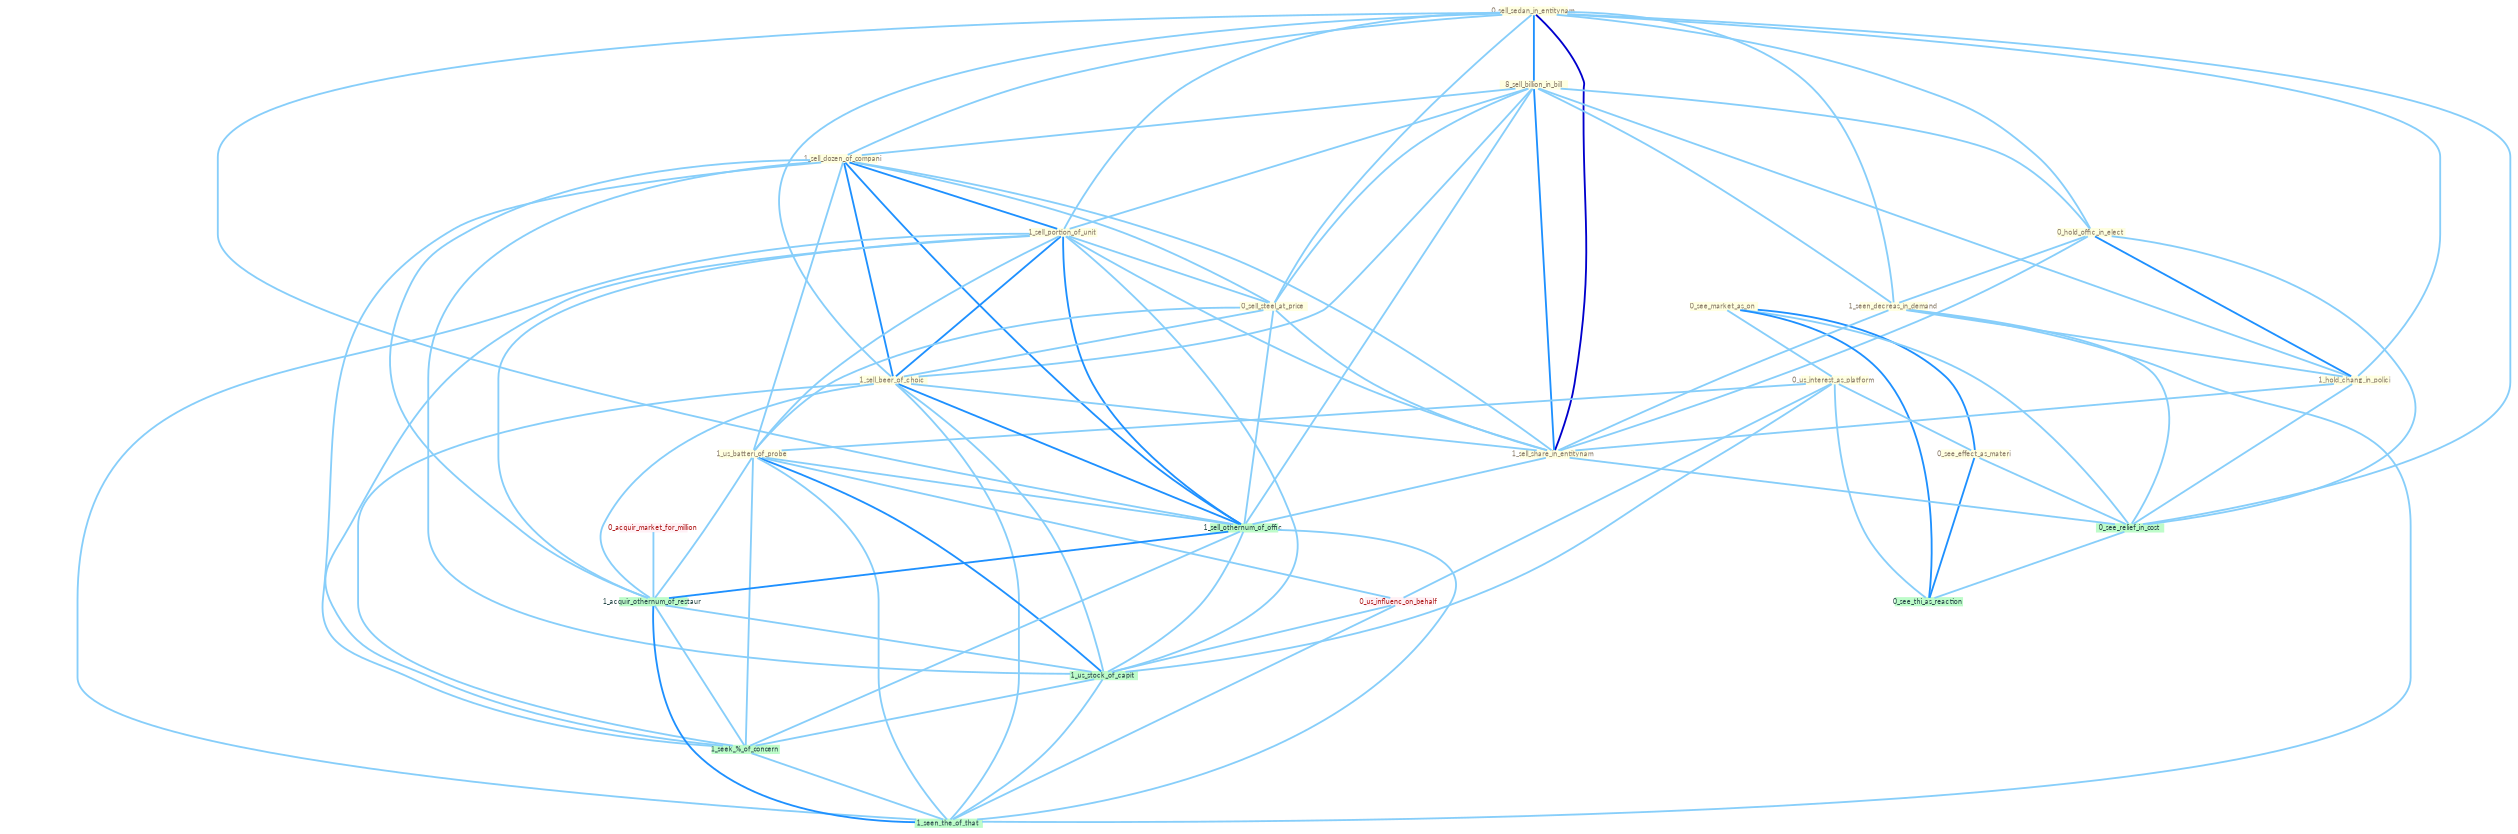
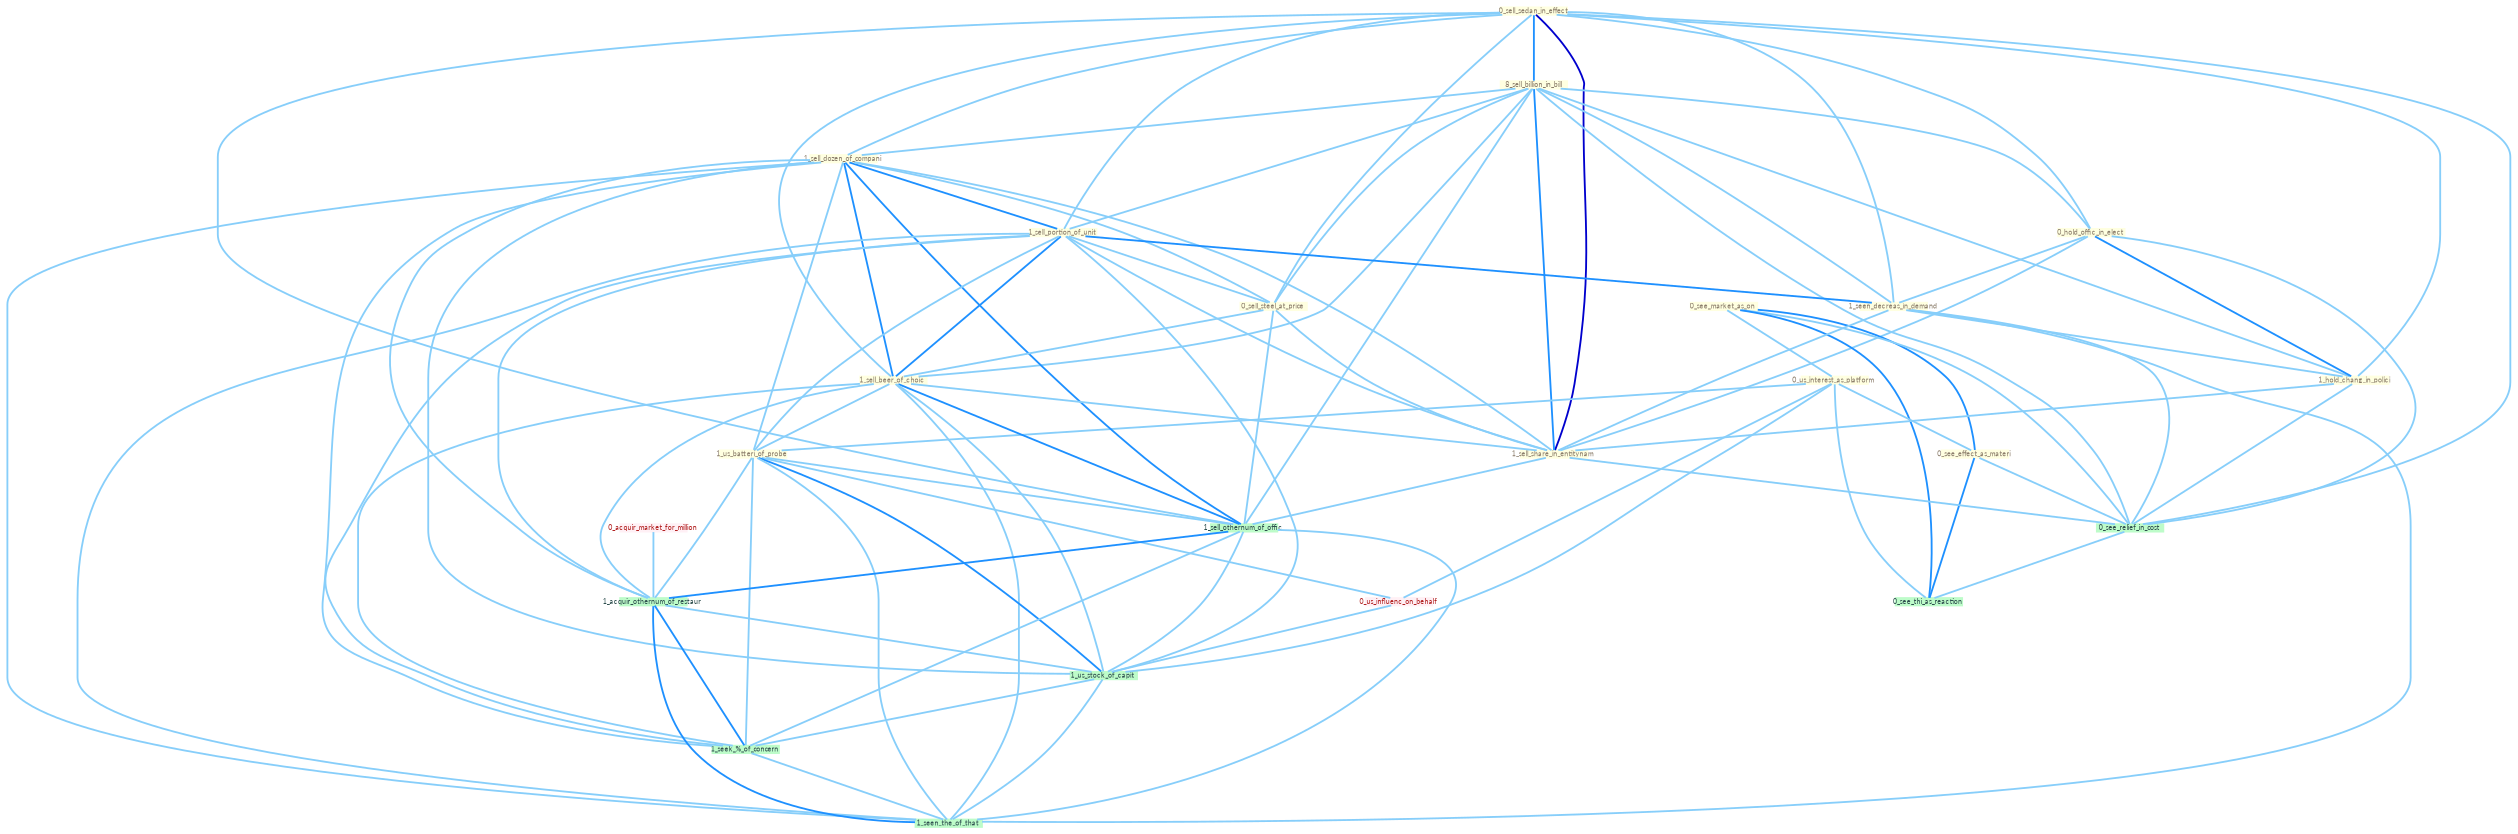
node "0_sell_sedan_in_entitynam": label "0_sell_sedan_in_entitynam" -> "0_sell_sedan_in_effect"
edge "8_sell_billion_in_bill" -- "0_see_relief_in_cost": added
edge "0_sell_steel_at_price" -- "1_us_batteri_of_probe": now "1_sell_beer_of_choic" -- "1_us_batteri_of_probe"
edge "1_sell_portion_of_unit" -- "1_sell_othernum_of_offic": now "1_sell_portion_of_unit" -- "1_seen_decreas_in_demand"
edge "1_acquir_othernum_of_restaur" -- "1_seek_%_of_concern": color #87cefa -> #1e90ff
edge "0_us_influenc_on_behalf" -- "1_seen_the_of_that": now "1_sell_dozen_of_compani" -- "1_seen_the_of_that"
